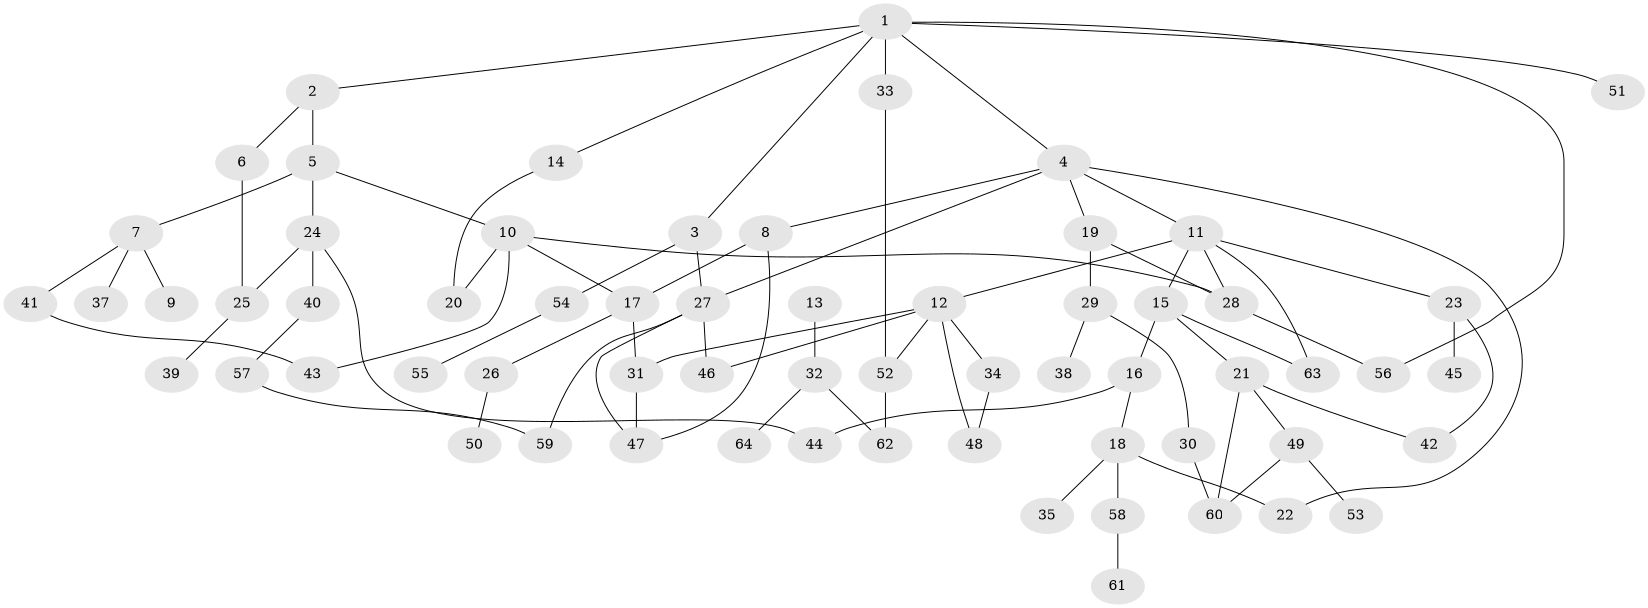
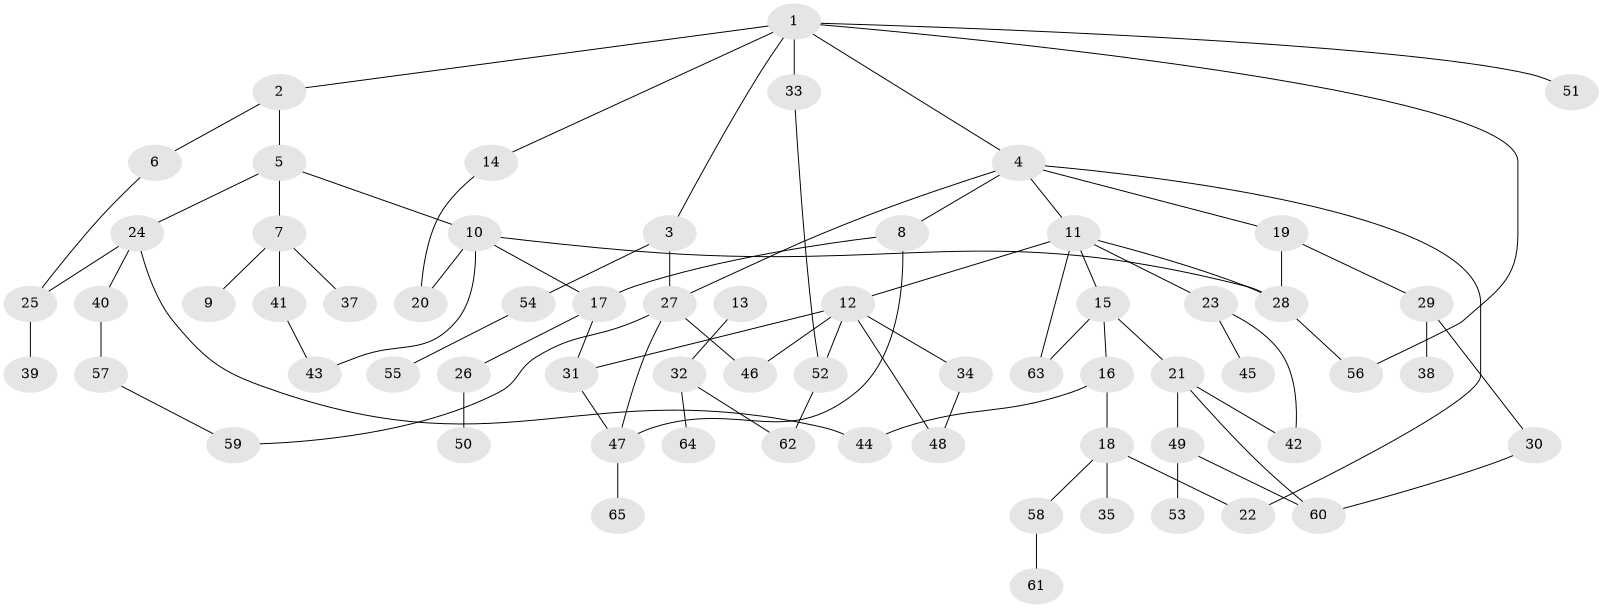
node "65": added
